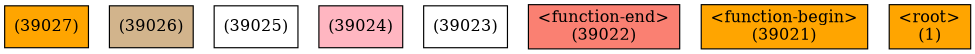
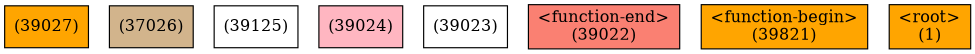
node "(39026)": label "(39026)" -> "(37026)"
node "(39025)": label "(39025)" -> "(39125)"
node "<function-begin> (39021)": label "<function-begin> (39021)" -> "<function-begin> (39821)"
